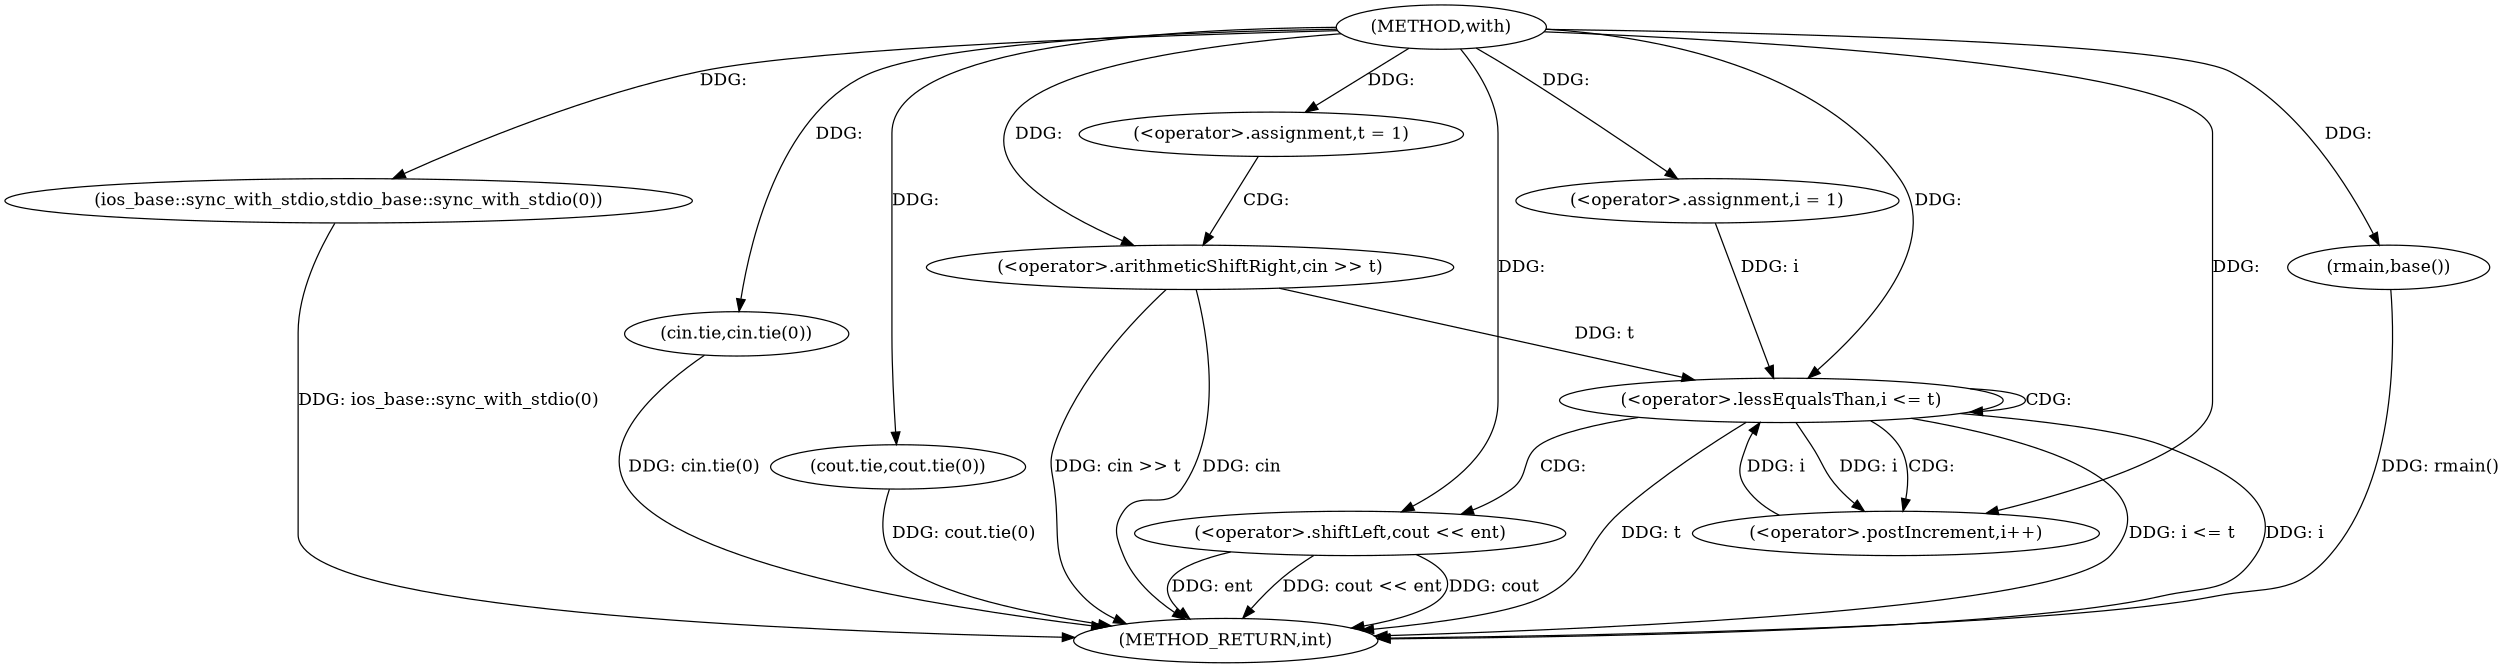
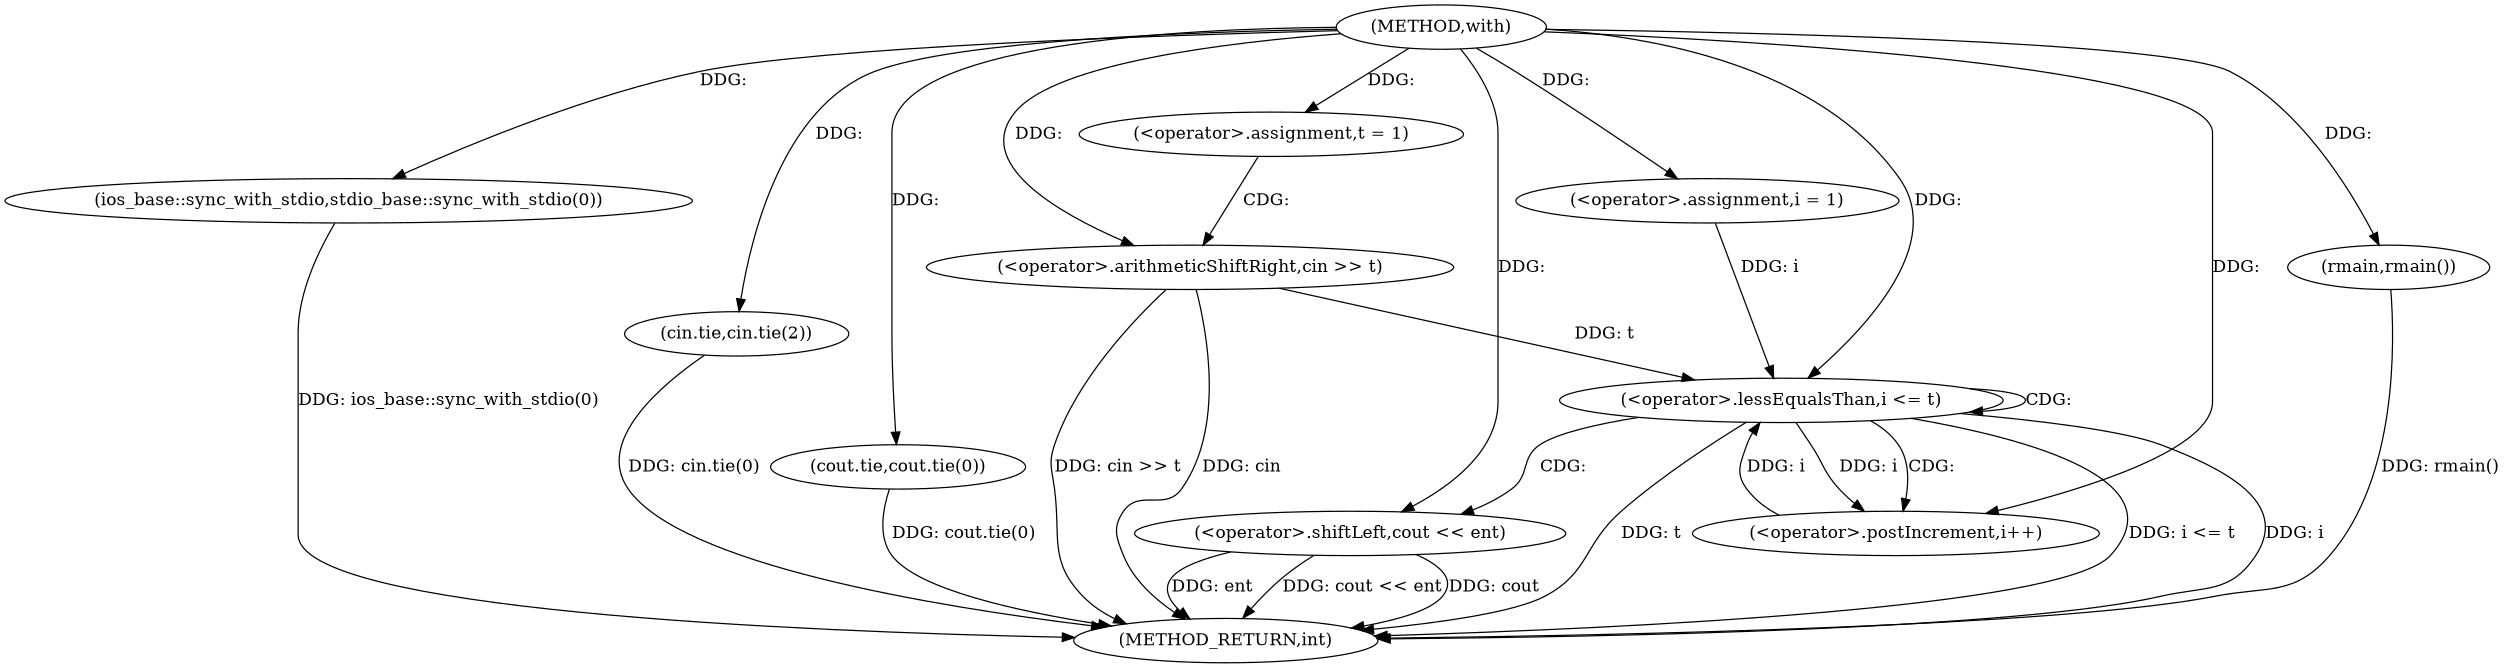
node "(rmain,base())": label "(rmain,base())" -> "(rmain,rmain())"
node "(cin.tie,cin.tie(0))": label "(cin.tie,cin.tie(0))" -> "(cin.tie,cin.tie(2))"
